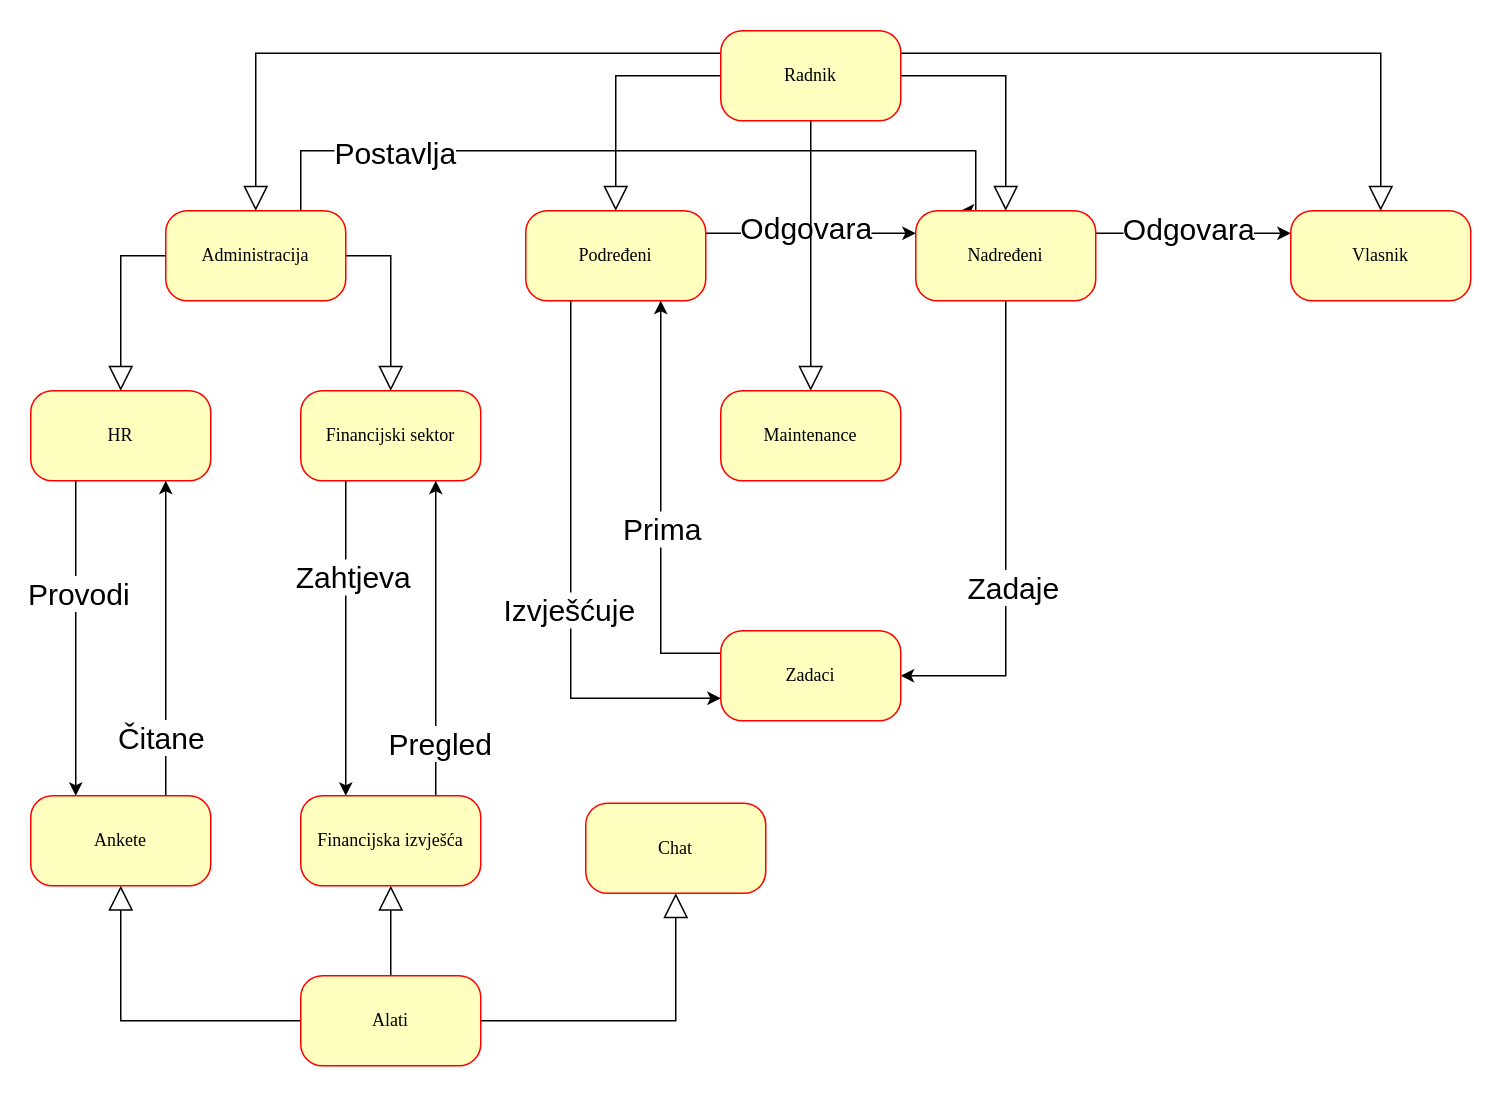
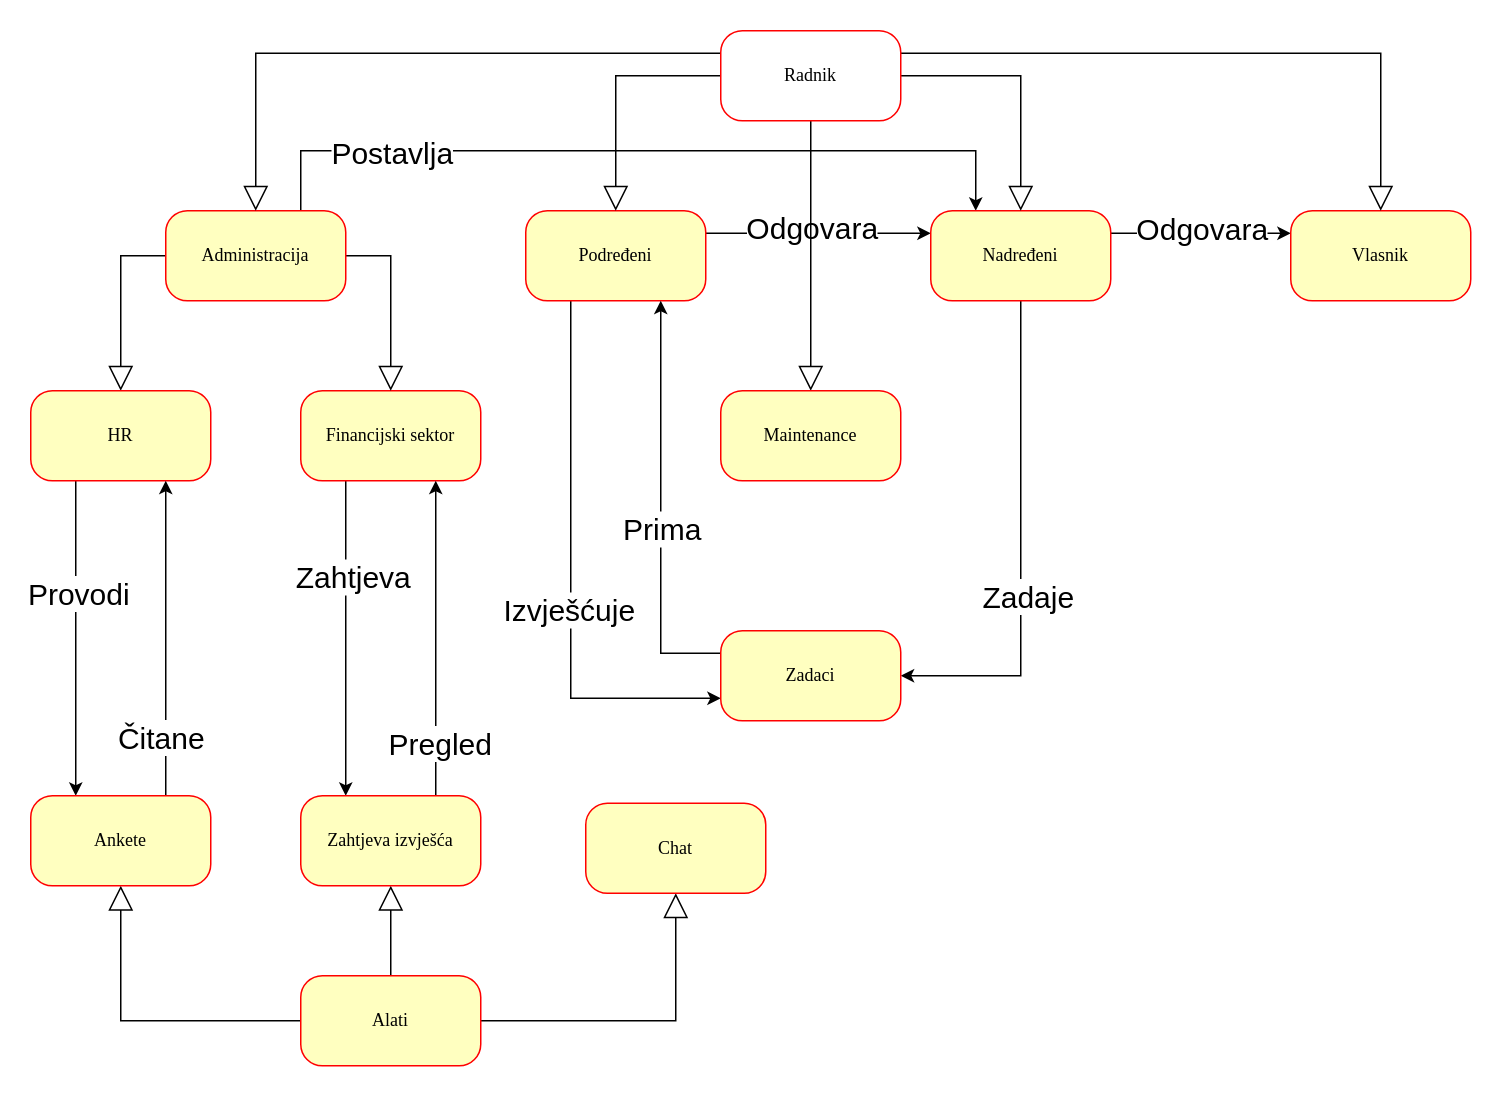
node "Radnik": fillcolor #ffffc0 -> #ffffff
node "Nadređeni": moved (1006, 256) -> (1021, 256)
node "Financijska izvješća": label "Financijska izvješća" -> "Zahtjeva izvješća"
